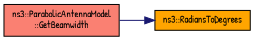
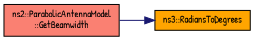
node "ns3::ParabolicAntennaModel ::GetBeamwidth": label "ns3::ParabolicAntennaModel ::GetBeamwidth" -> "ns2::ParabolicAntennaModel ::GetBeamwidth"
